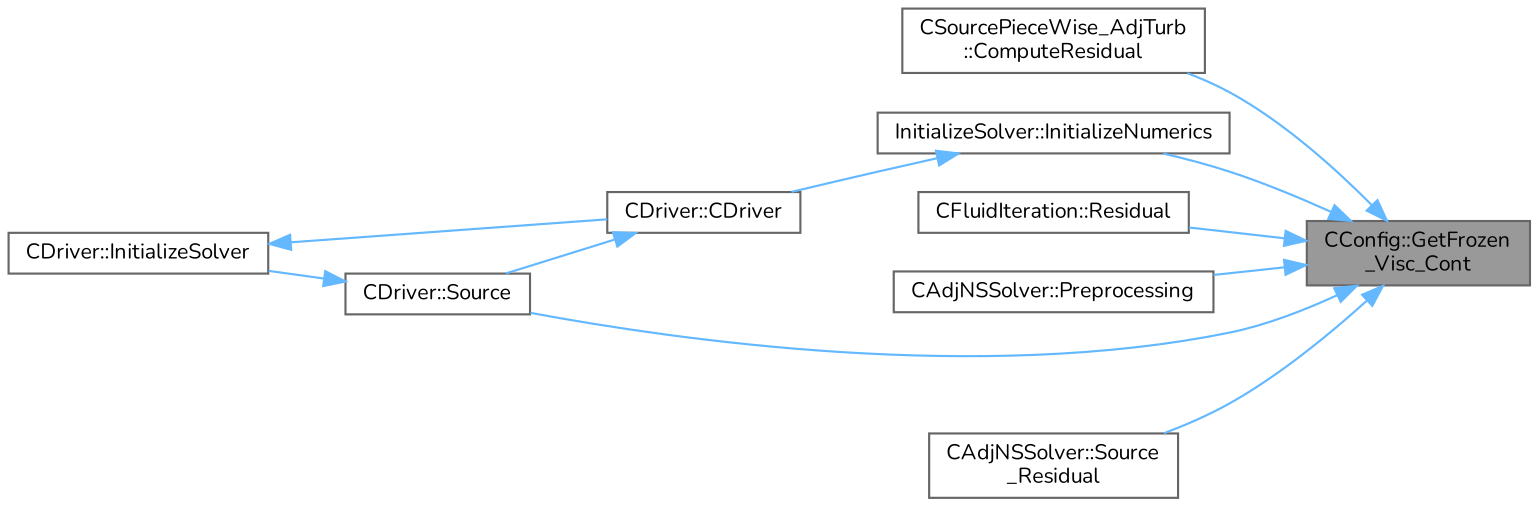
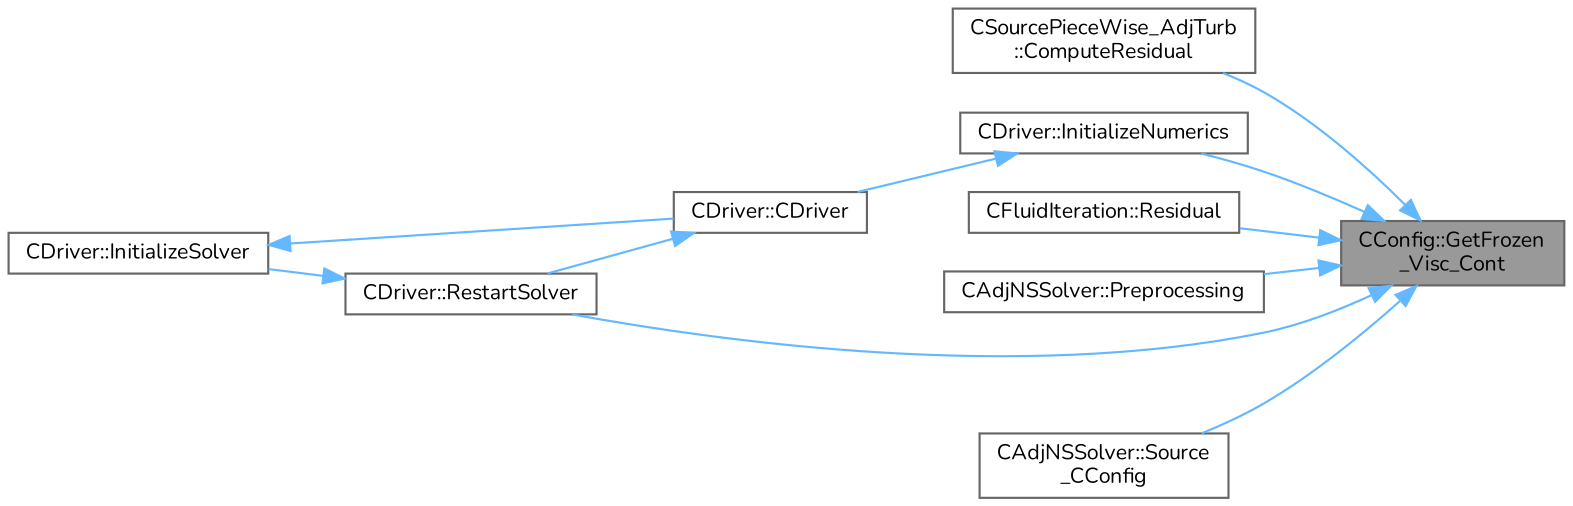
node "InitializeSolver::InitializeNumerics": label "InitializeSolver::InitializeNumerics" -> "CDriver::InitializeNumerics"
node "CDriver::Source": label "CDriver::Source" -> "CDriver::RestartSolver"
node "CAdjNSSolver::Source _Residual": label "CAdjNSSolver::Source _Residual" -> "CAdjNSSolver::Source _CConfig"
